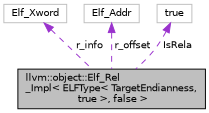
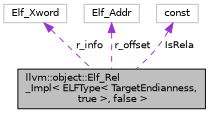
node "true": label "true" -> "const"
